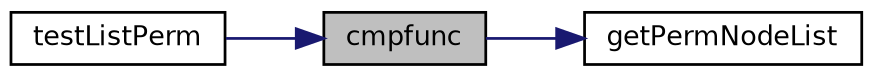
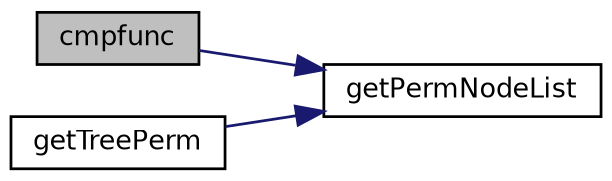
node "testListPerm": removed
node "getTreePerm": added
